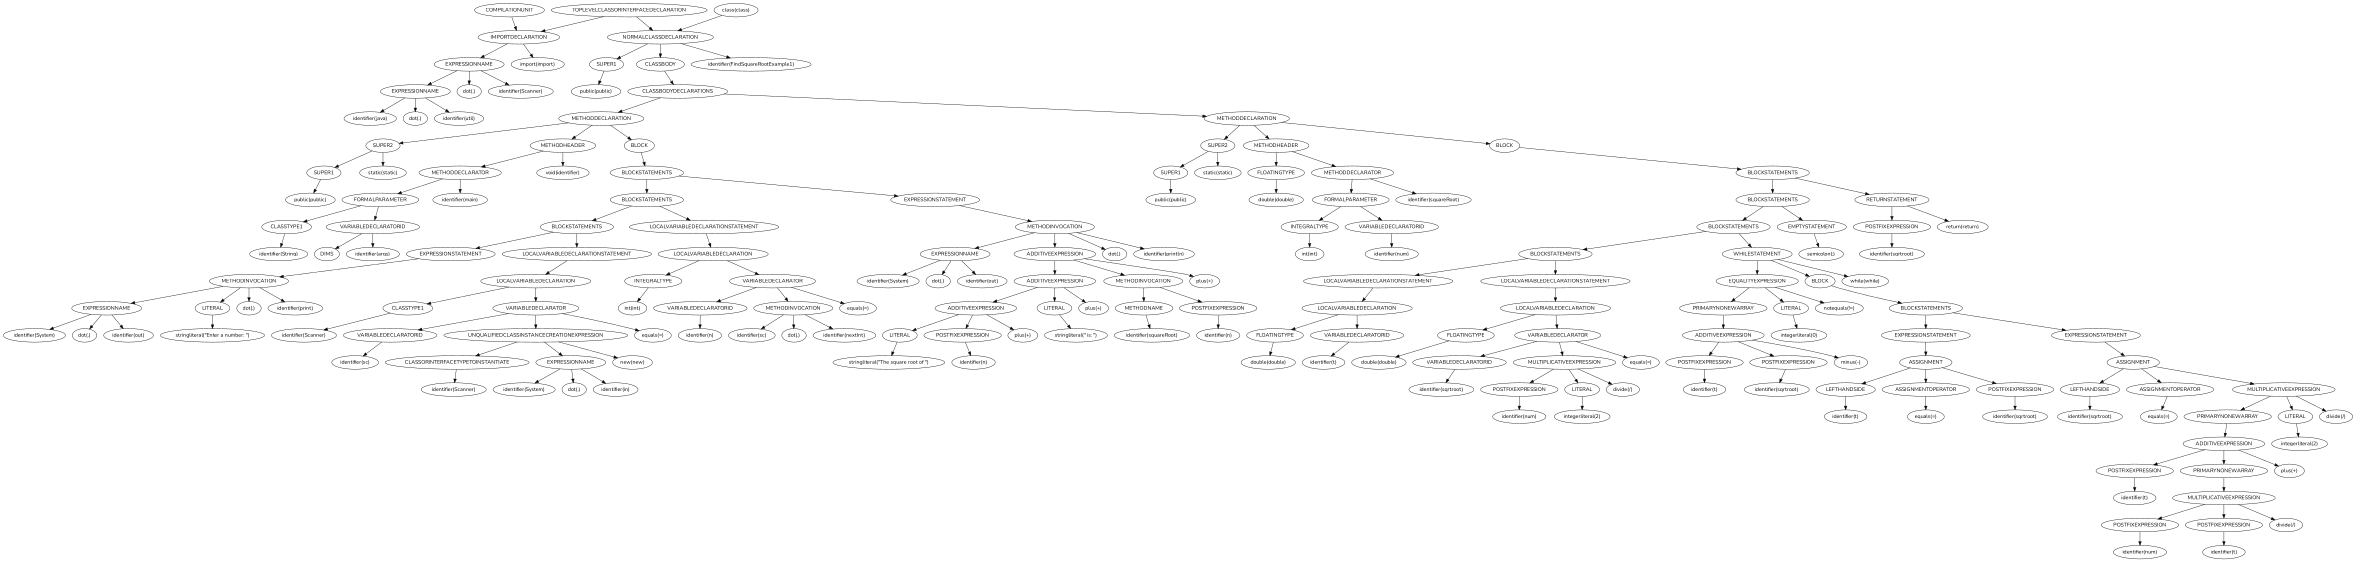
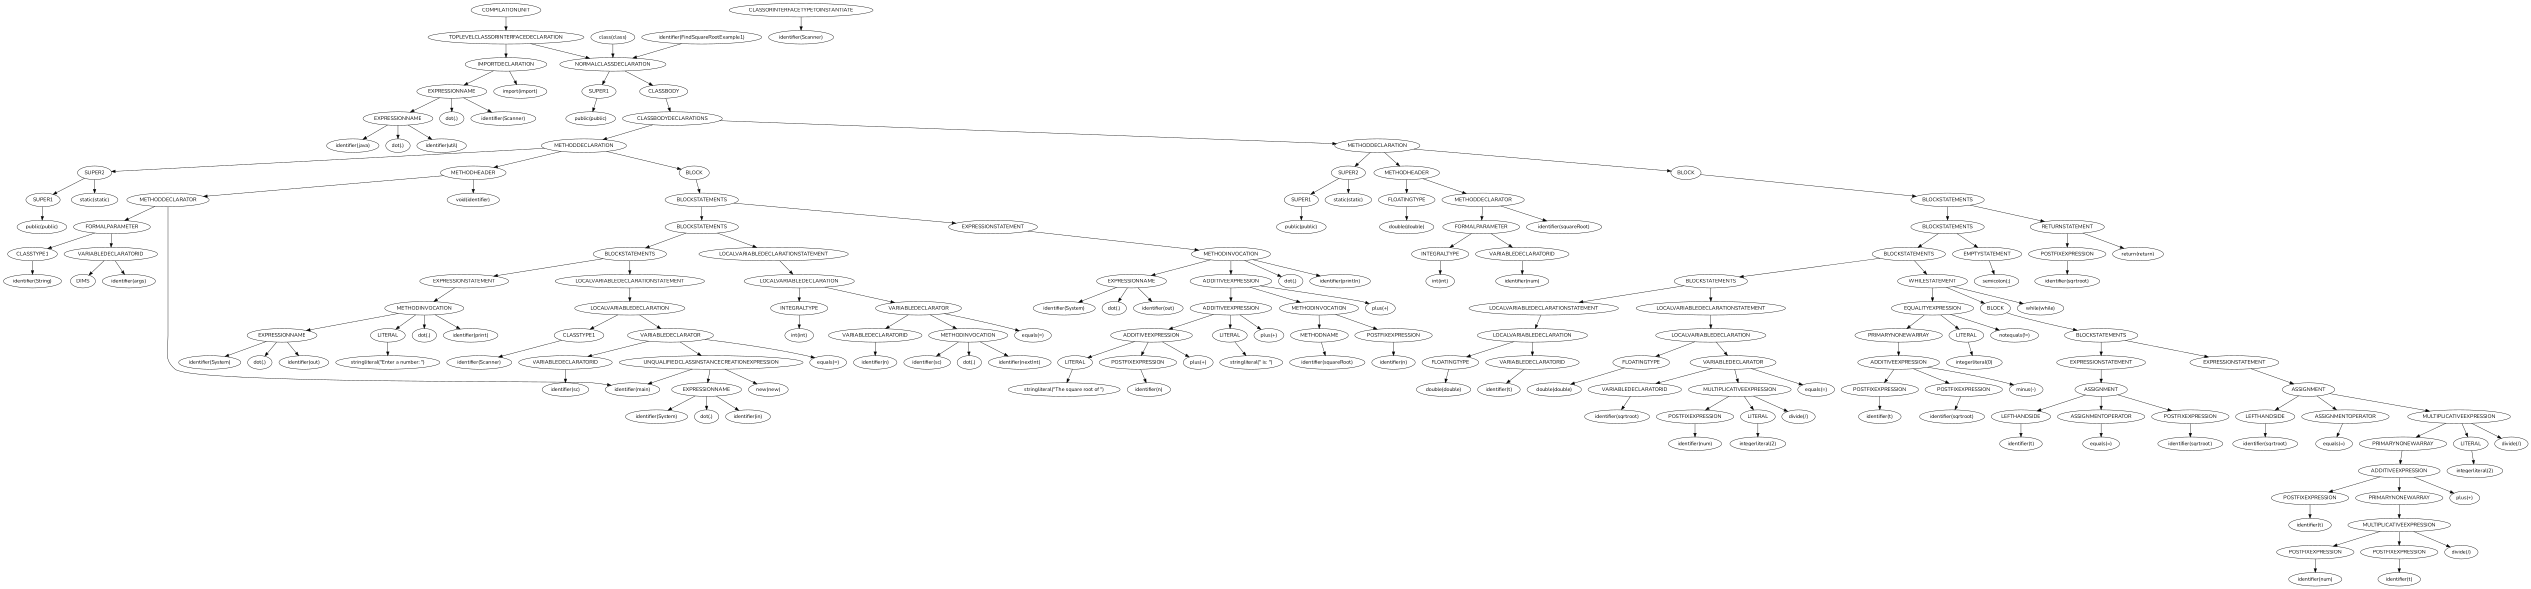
edge "COMPILATIONUNIT" -> "IMPORTDECLARATION": now "COMPILATIONUNIT" -> "TOPLEVELCLASSORINTERFACEDECLARATION"
edge "NORMALCLASSDECLARATION" -> "identifier(FindSquareRootExample1)": reversed
edge "UNQUALIFIEDCLASSINSTANCECREATIONEXPRESSION" -> "CLASSORINTERFACETYPETOINSTANTIATE": now "UNQUALIFIEDCLASSINSTANCECREATIONEXPRESSION" -> "identifier(main)"
